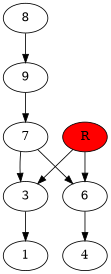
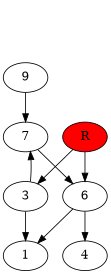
node "8": removed
edge "7" -> "3": reversed
edge "6" -> "1": added
